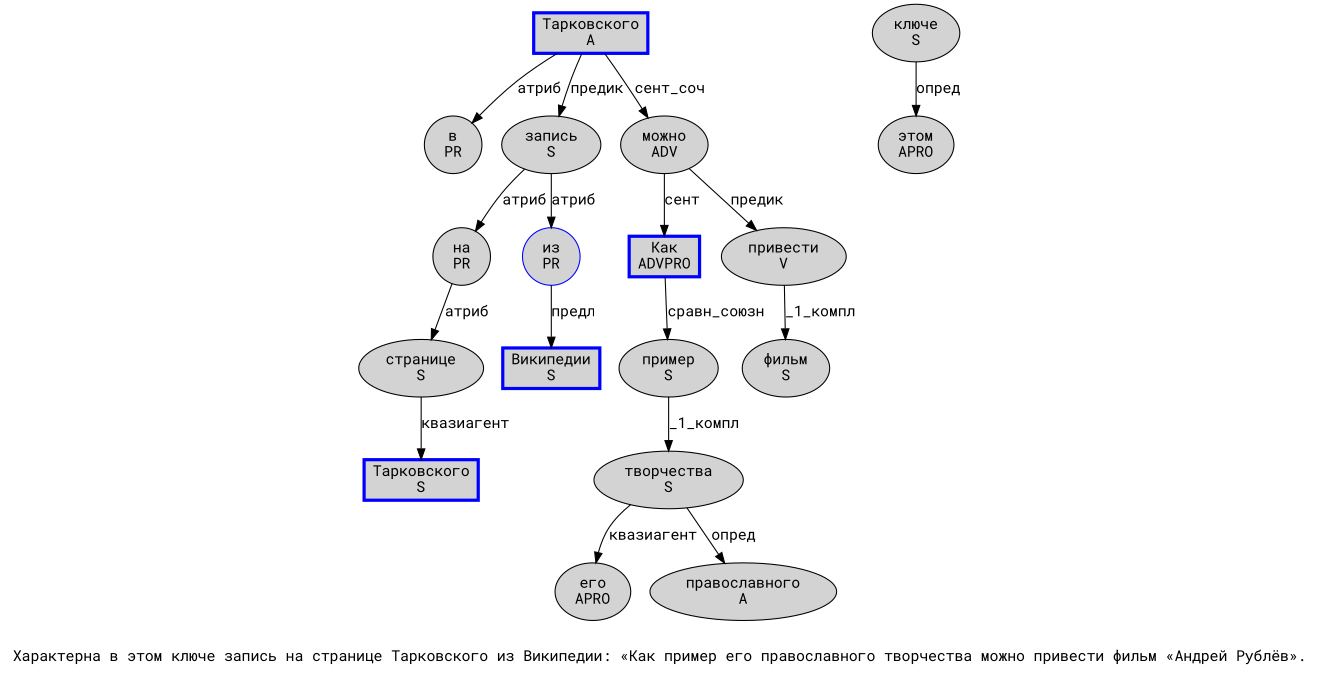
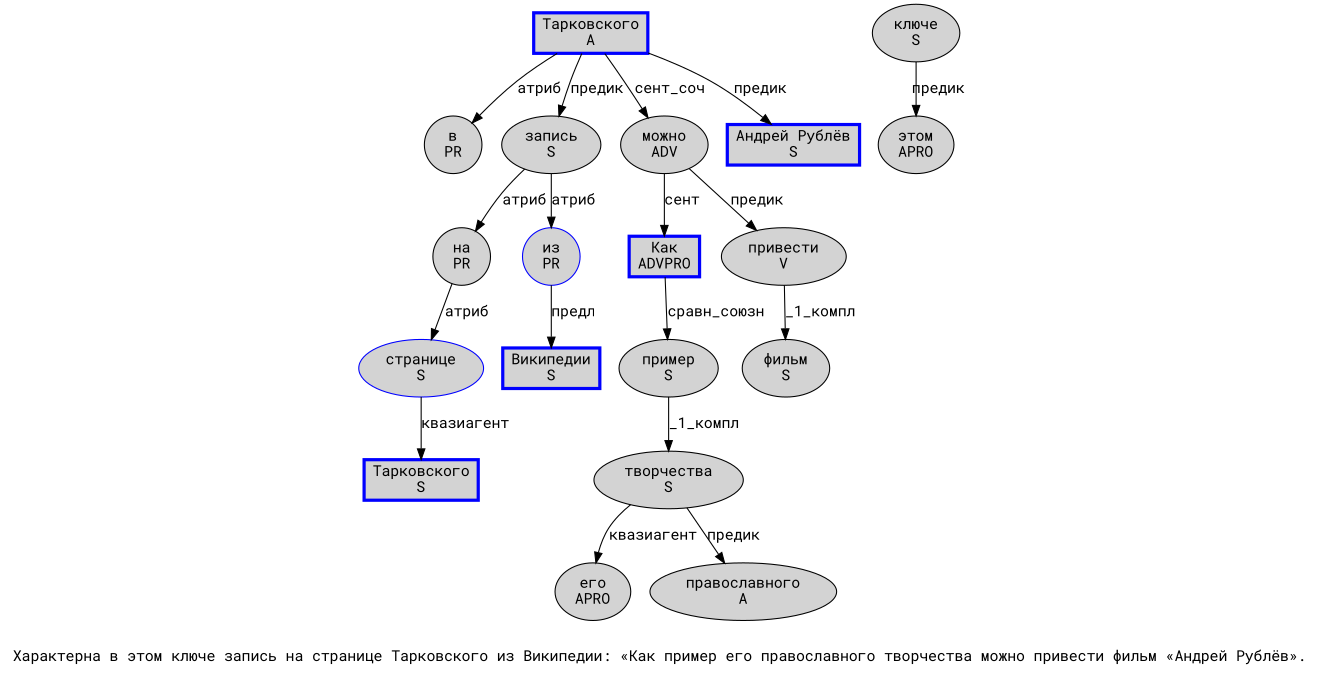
edge "ключе S" -> "этом APRO": label "опред" -> "предик"
node "Андрей Рублёв S": added
node "странице S": color black -> blue
edge "творчества S" -> "православного A": label "опред" -> "предик"
